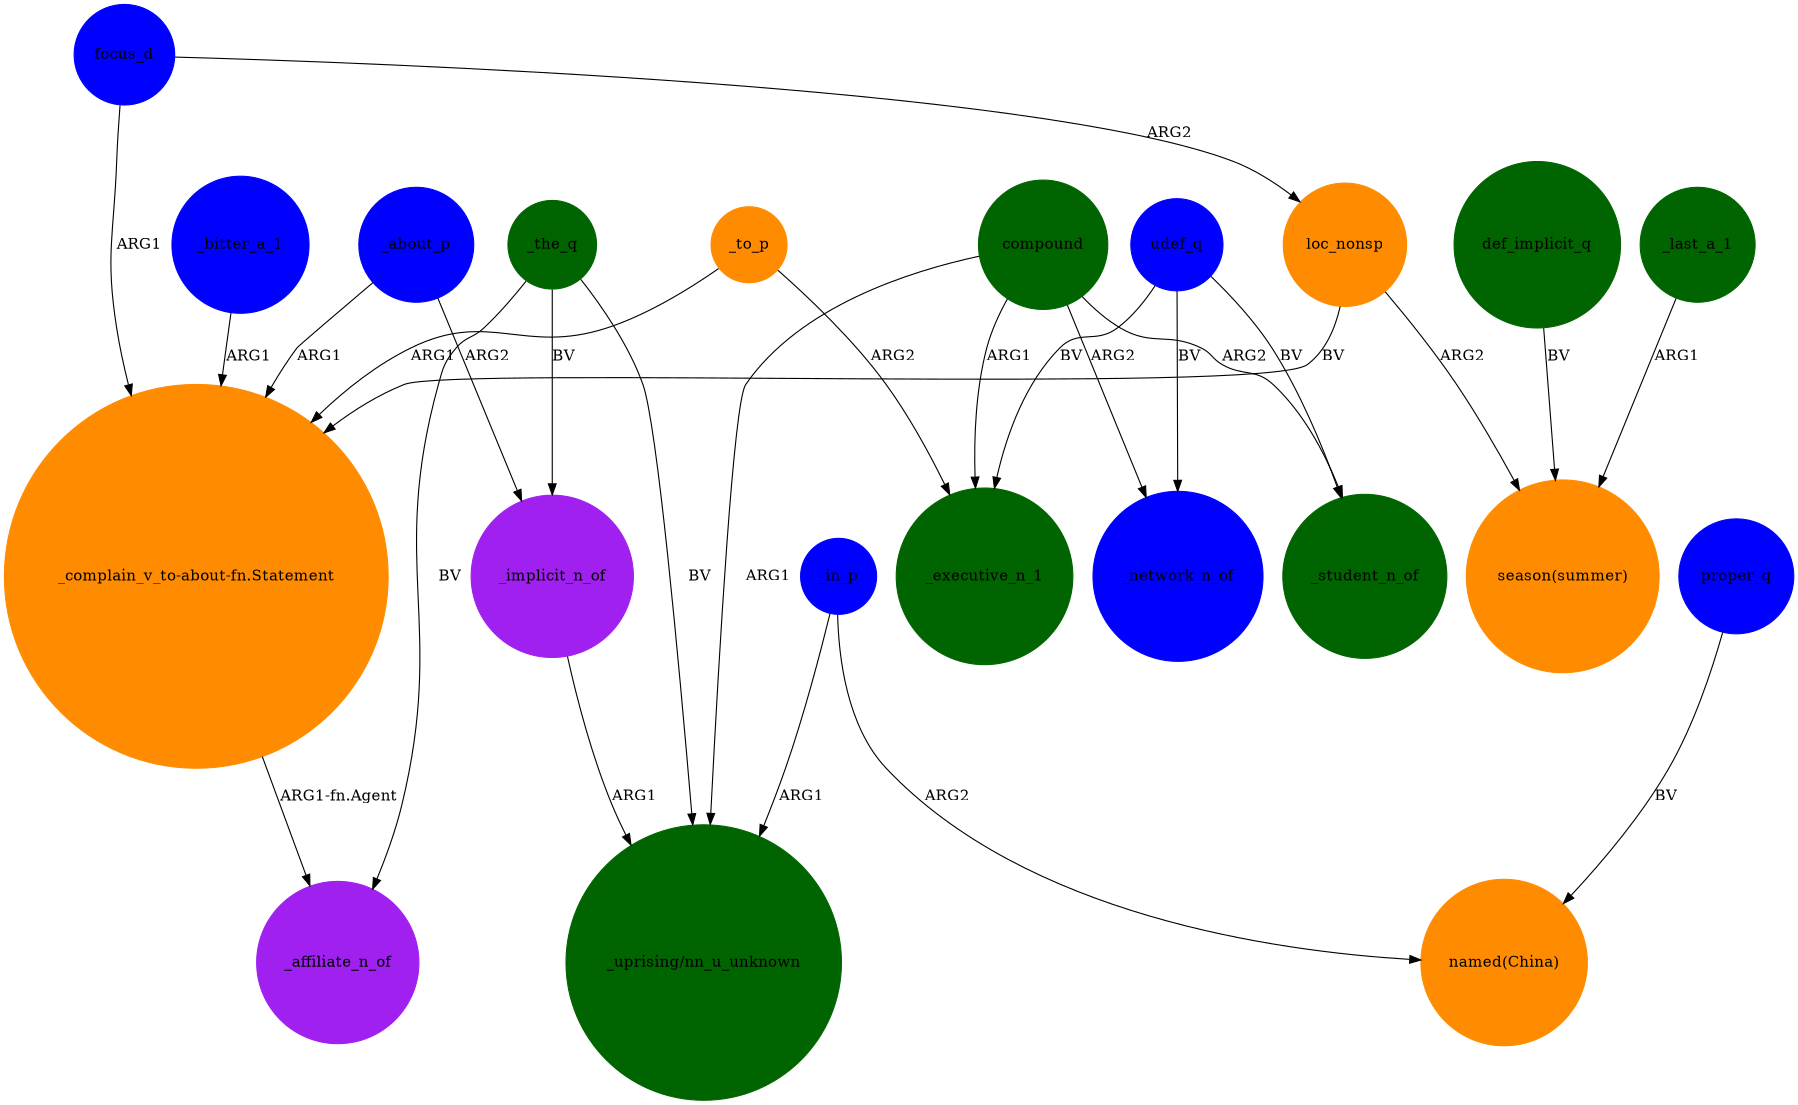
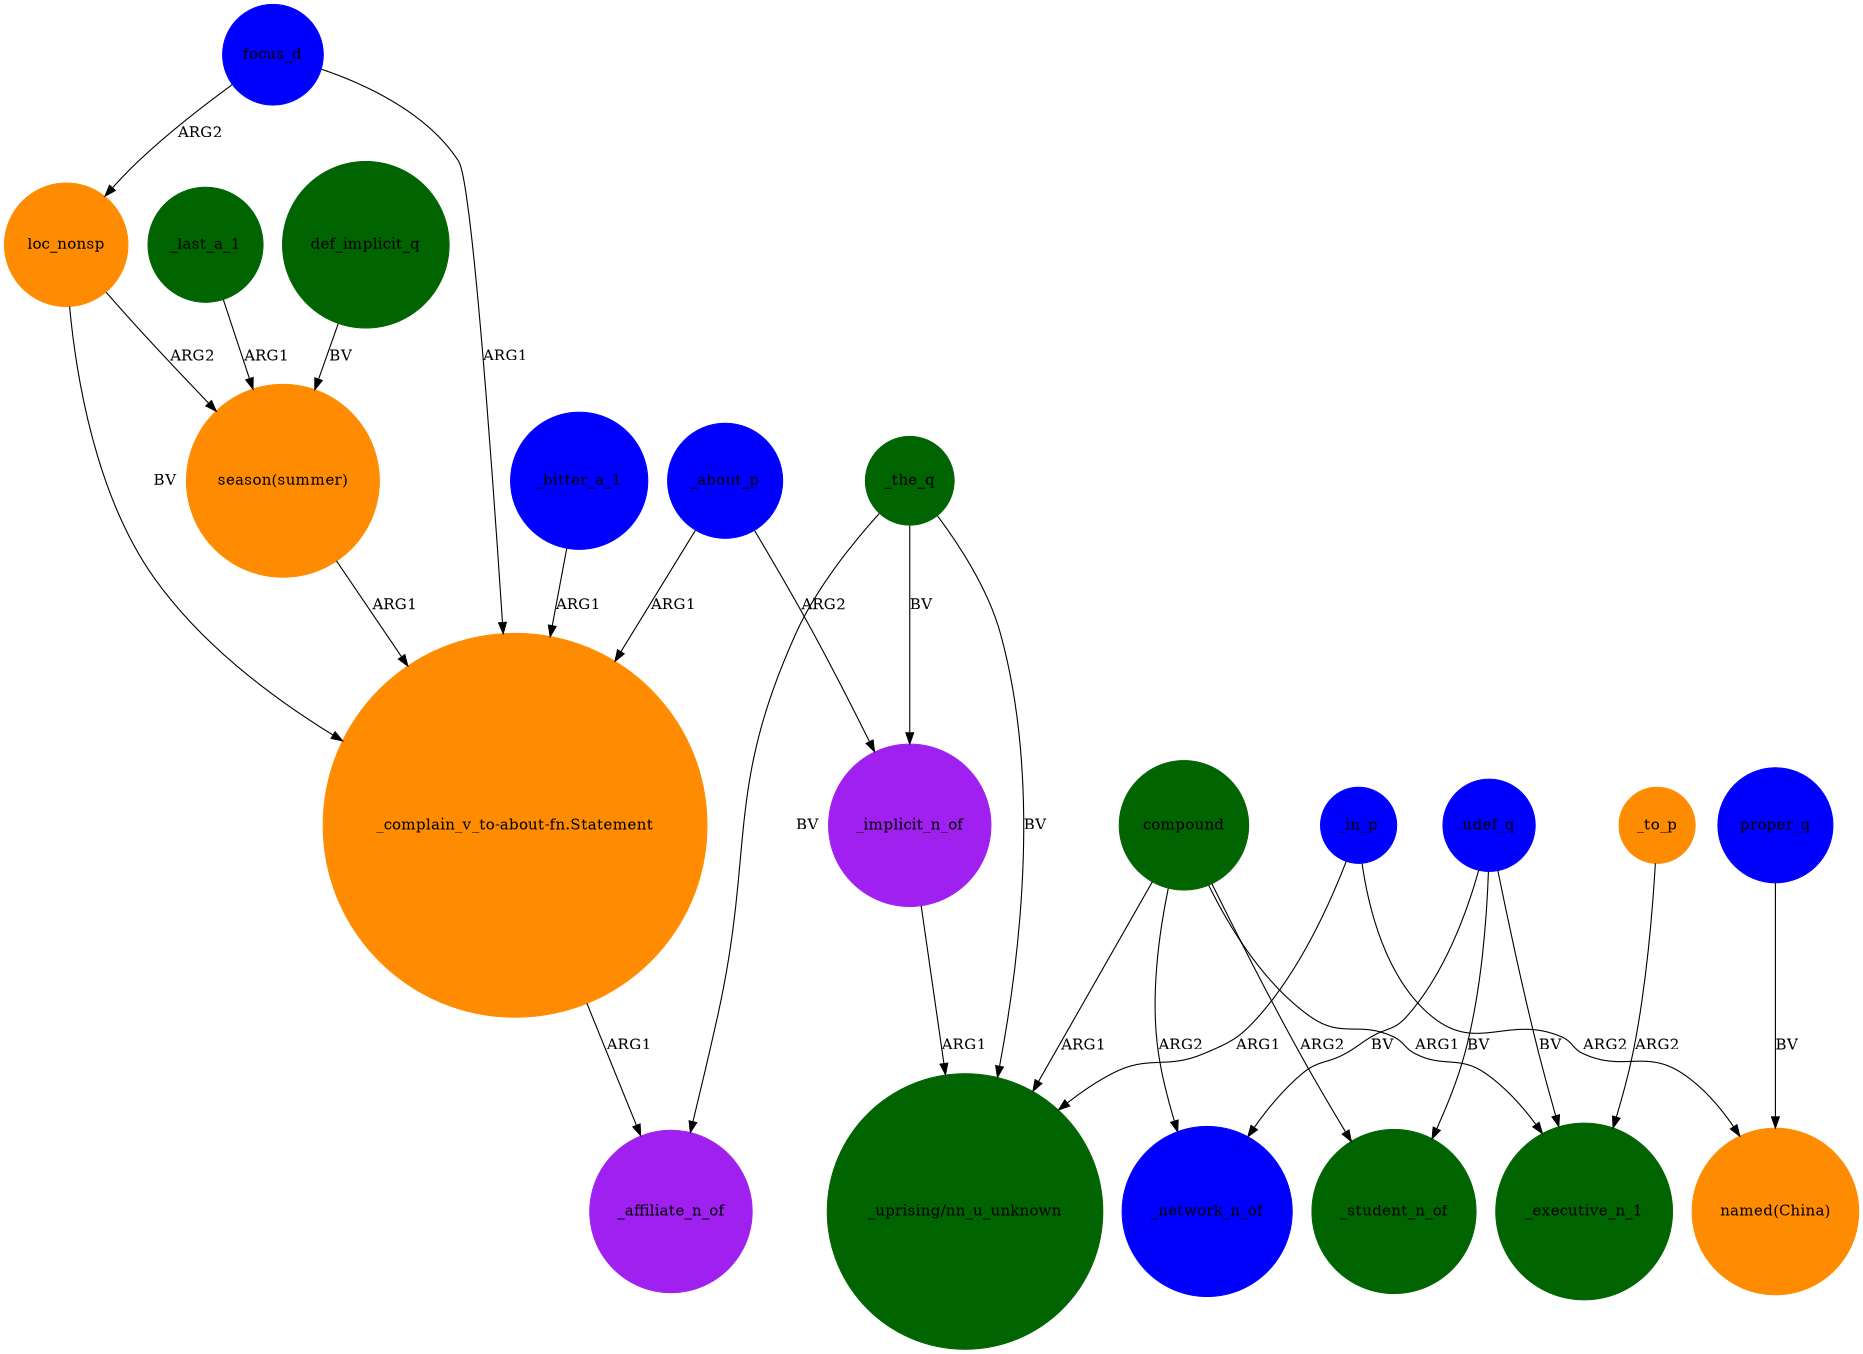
edge "_to_p" -> "_complain_v_to-about-fn.Statement": now "season(summer)" -> "_complain_v_to-about-fn.Statement"
edge "_complain_v_to-about-fn.Statement" -> "_affiliate_n_of": label "ARG1-fn.Agent" -> "ARG1"
